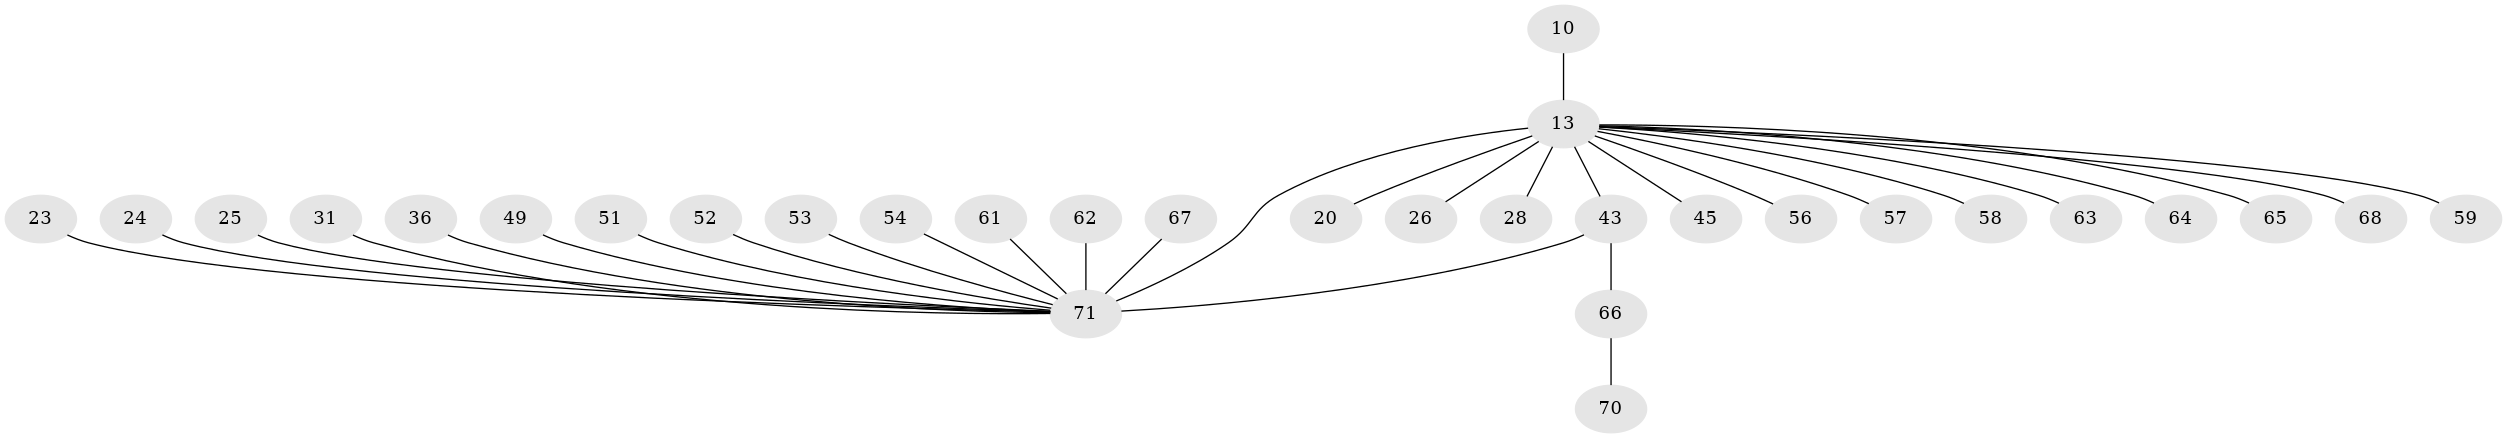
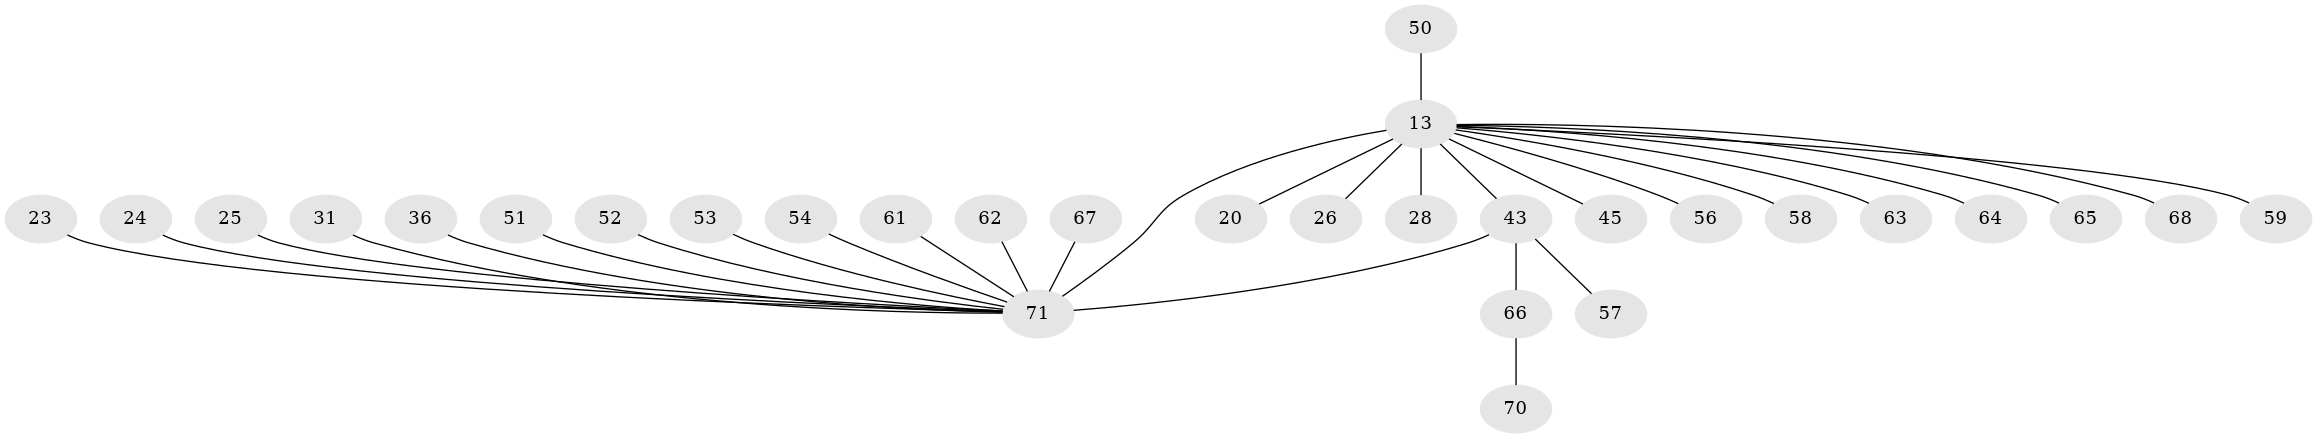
node "10": label "10" -> "50"
edge "13" -- "57": now "43" -- "57"
node "49": removed
